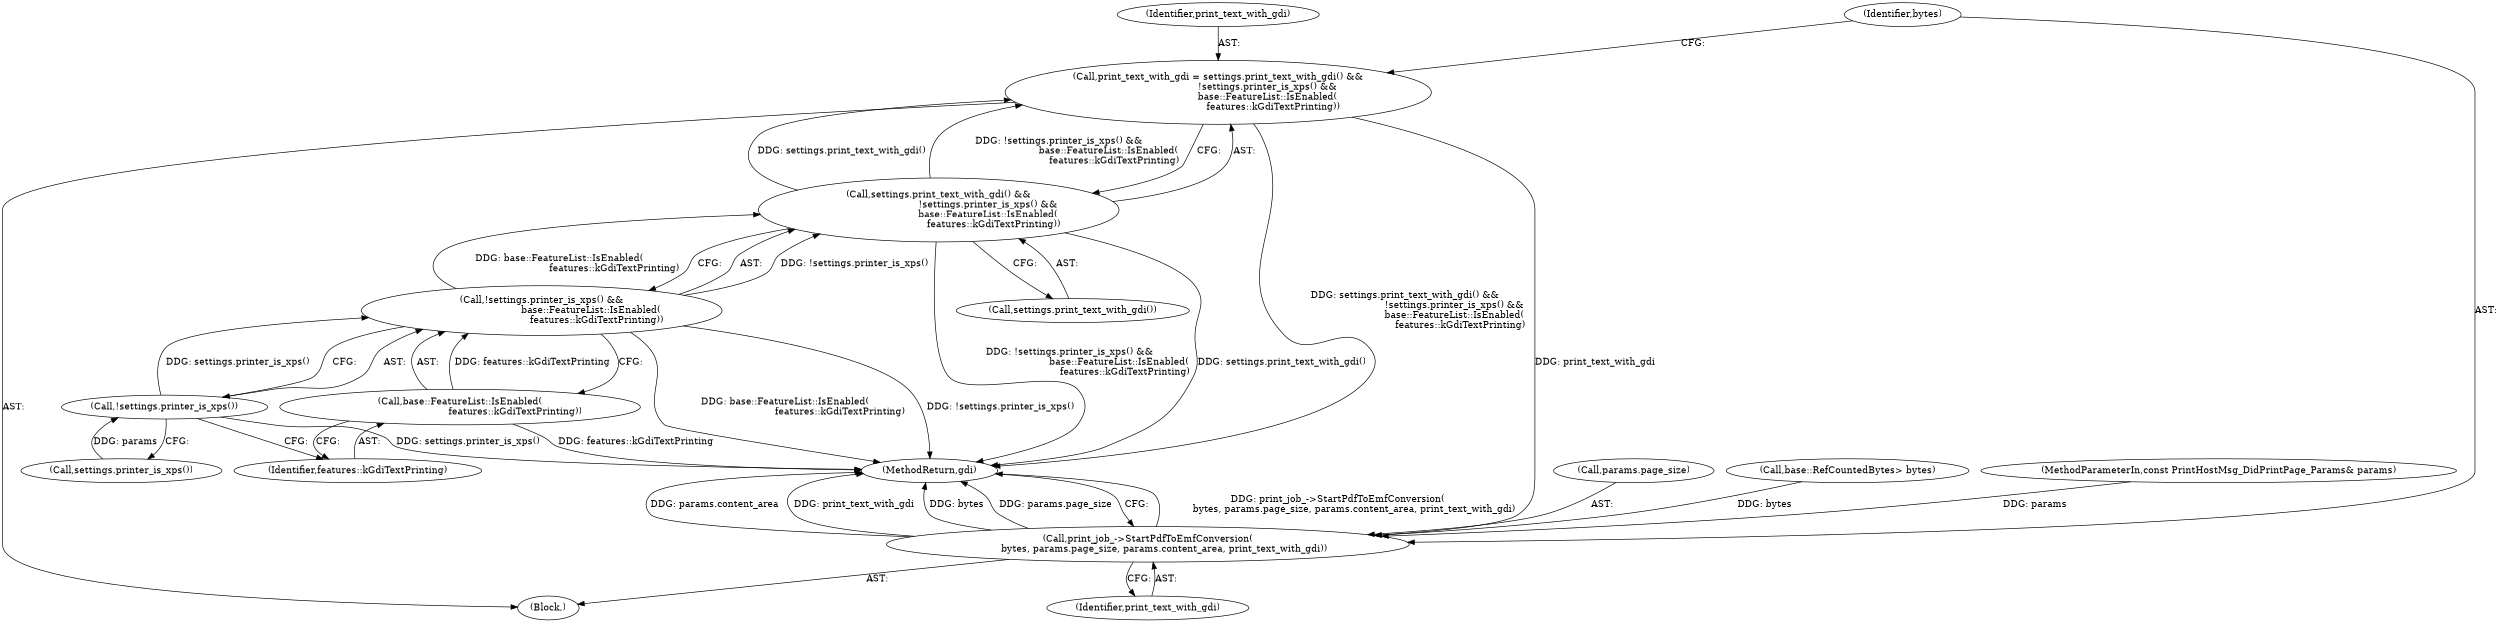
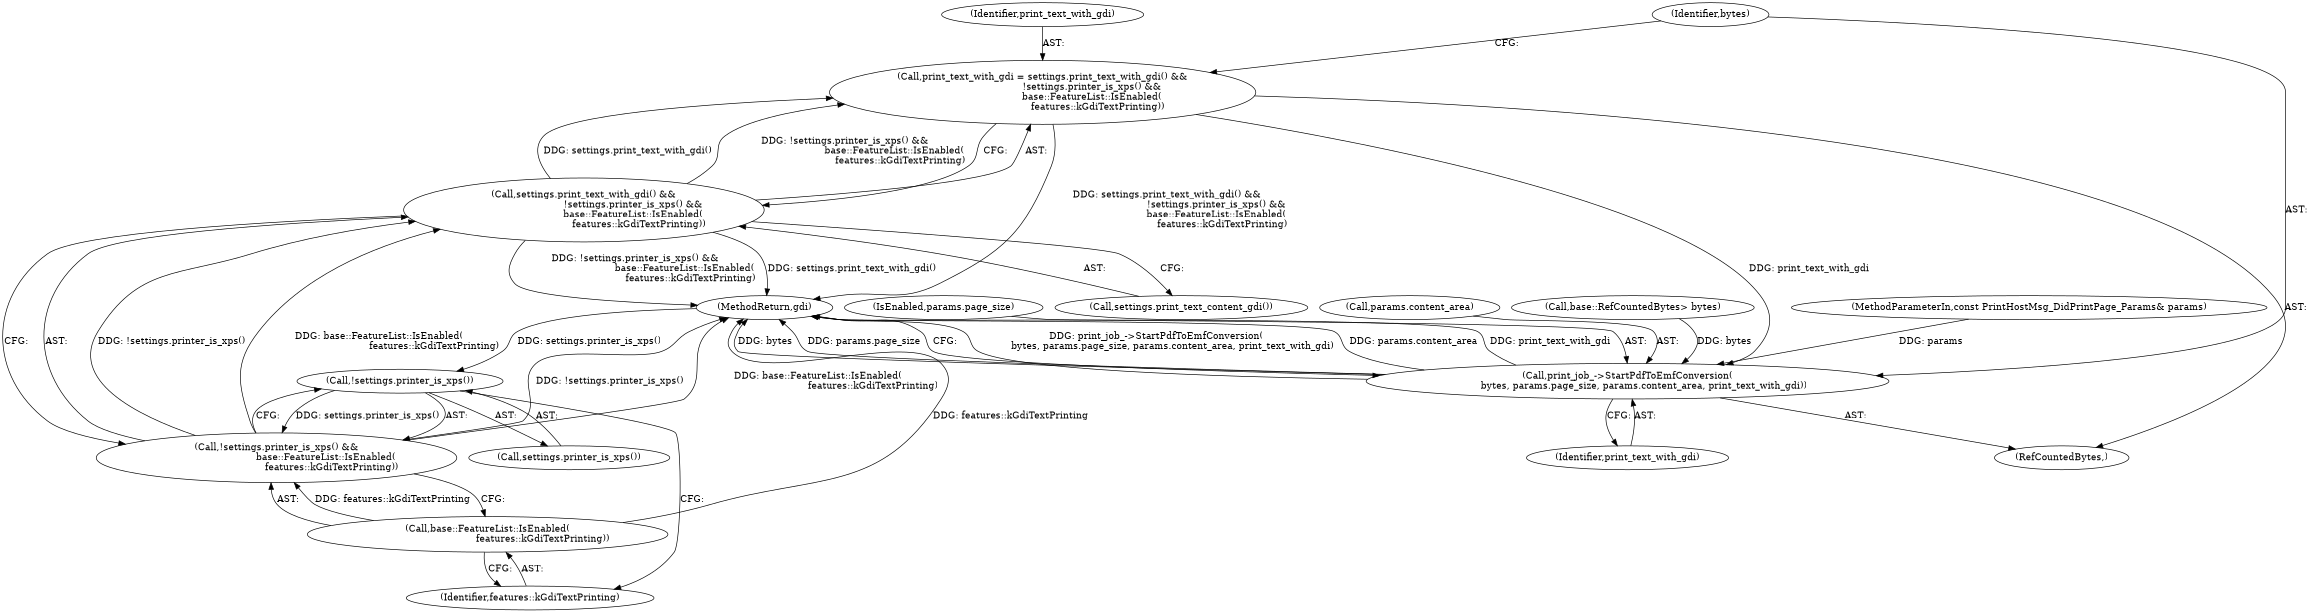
node "(Call,params.content_area)": added
node "(Call,settings.print_text_with_gdi())": label "(Call,settings.print_text_with_gdi())" -> "(Call,settings.print_text_content_gdi())"
edge "(Call,settings.printer_is_xps())" -> "(Call,!settings.printer_is_xps())": label "DDG: params" -> "AST: "
edge "(Call,!settings.printer_is_xps())" -> "(Call,settings.printer_is_xps())": label "CFG: " -> "AST: "
edge "(Call,!settings.printer_is_xps())" -> "(MethodReturn,gdi)": reversed
node "(Call,params.page_size)": label "(Call,params.page_size)" -> "(IsEnabled,params.page_size)"
node "(Block,)": label "(Block,)" -> "(RefCountedBytes,)"
